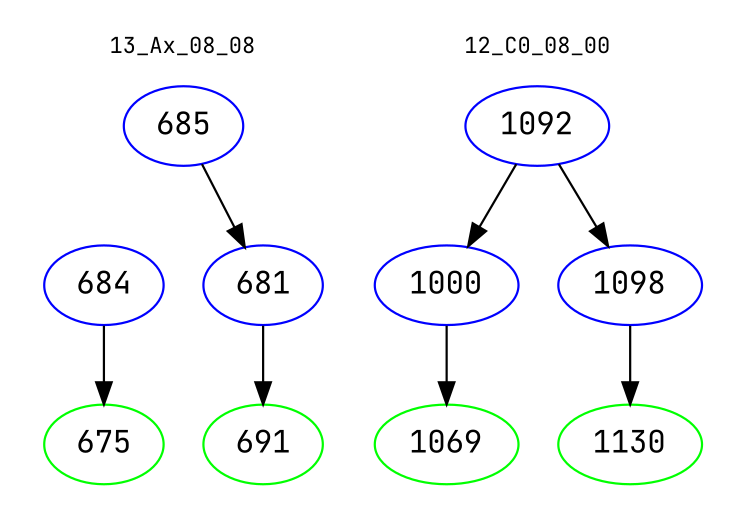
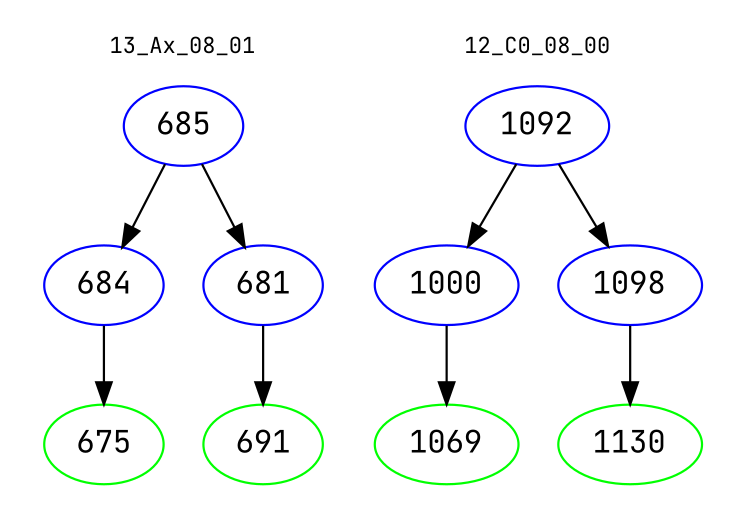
cluster "13_Ax_08_08": label "13_Ax_08_08" -> "13_Ax_08_01"
edge "685" -> "684": added
